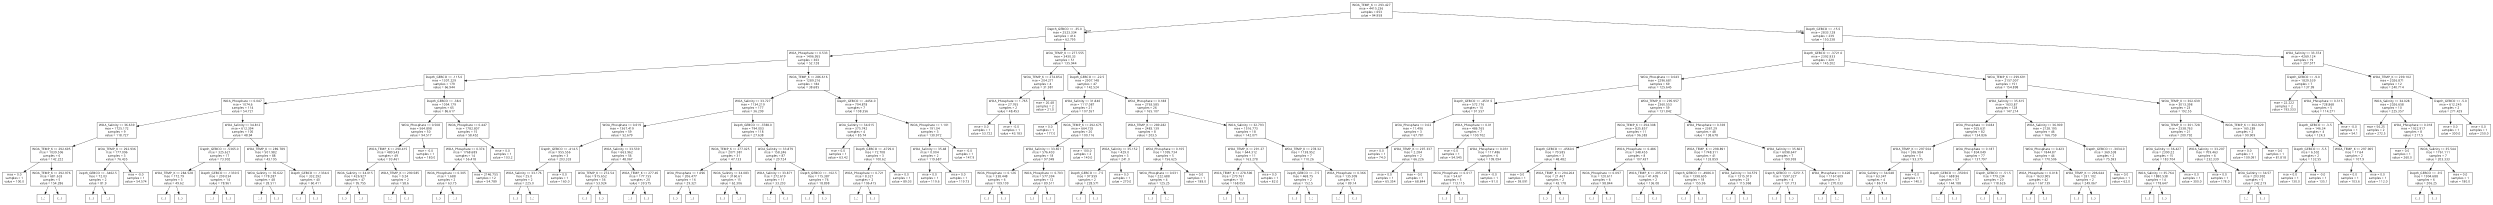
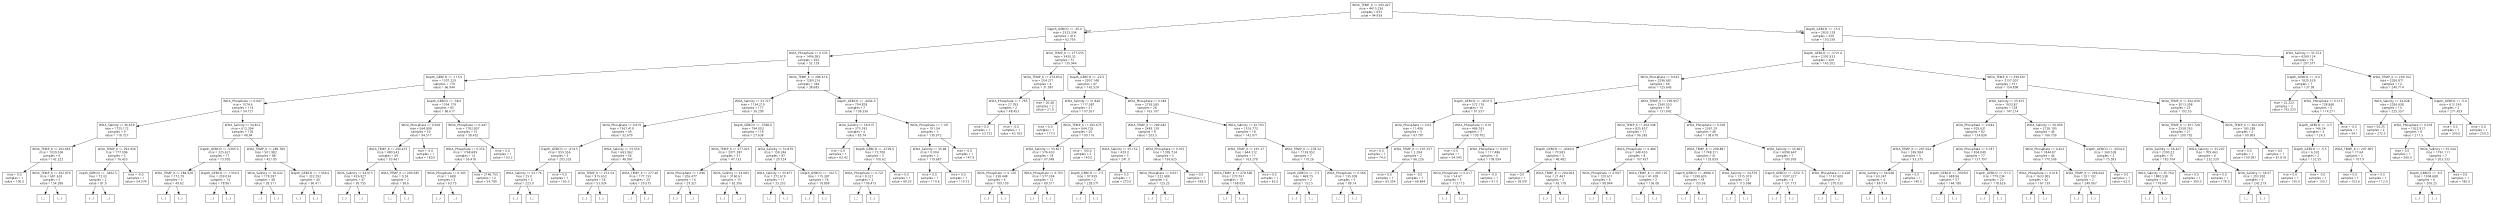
edge "Depth_GEBCO <= -3.5 mse = 146.34 samples = 4 value = 124.3" -> "WOA_TEMP_K <= 297.905 mse = 17.64 samples = 2 value = 107.9": now "mse = -0.0 samples = 1 value = 54.1" -> "WOA_TEMP_K <= 297.905 mse = 17.64 samples = 2 value = 107.9"
